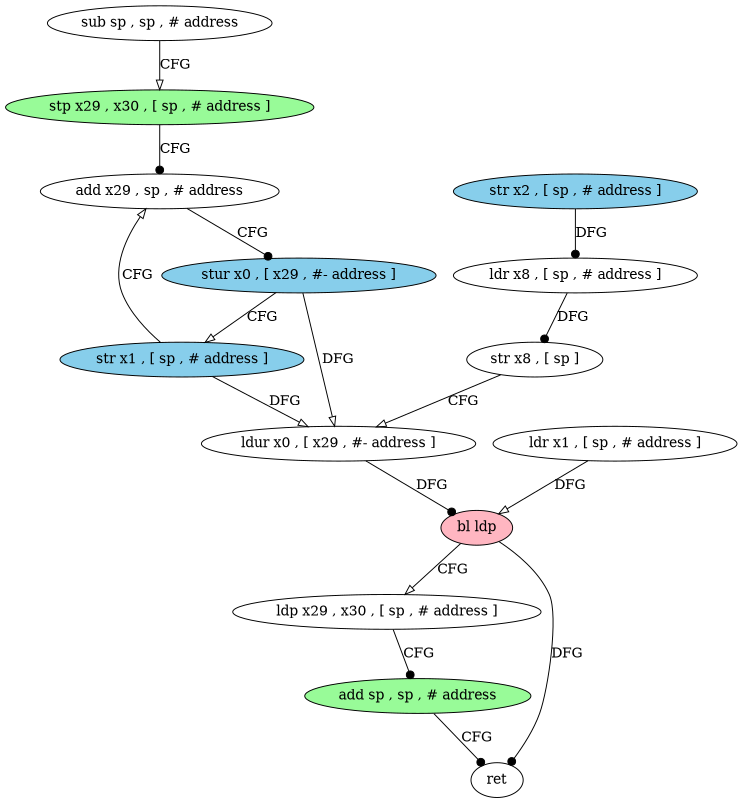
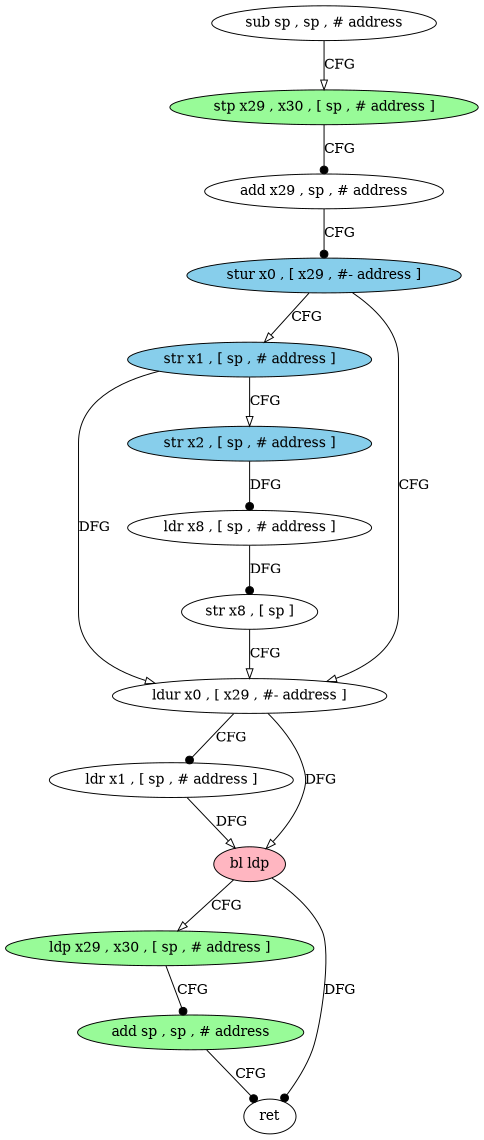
edge "str x1 , [ sp , # address ]" -> "add x29 , sp , # address": now "str x1 , [ sp , # address ]" -> "str x2 , [ sp , # address ]"
edge "stur x0 , [ x29 , #- address ]" -> "ldur x0 , [ x29 , #- address ]": label "DFG" -> "CFG"
edge "ldur x0 , [ x29 , #- address ]" -> "bl ldp": arrowhead dot -> onormal
node "ldp x29 , x30 , [ sp , # address ]": fillcolor white -> palegreen
edge "ldur x0 , [ x29 , #- address ]" -> "ldr x1 , [ sp , # address ]": added, label "CFG"
